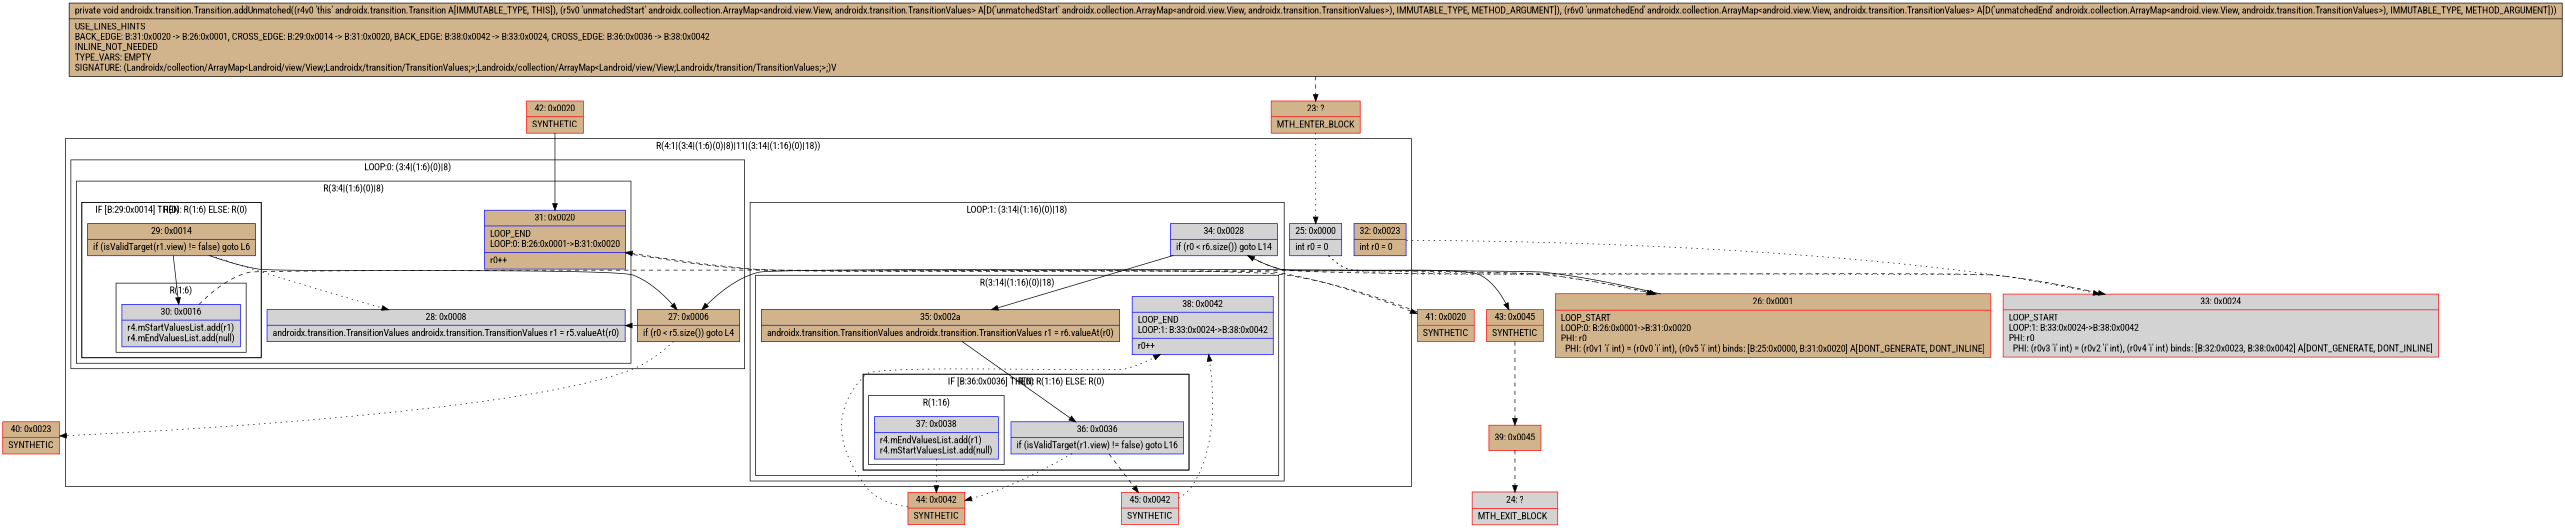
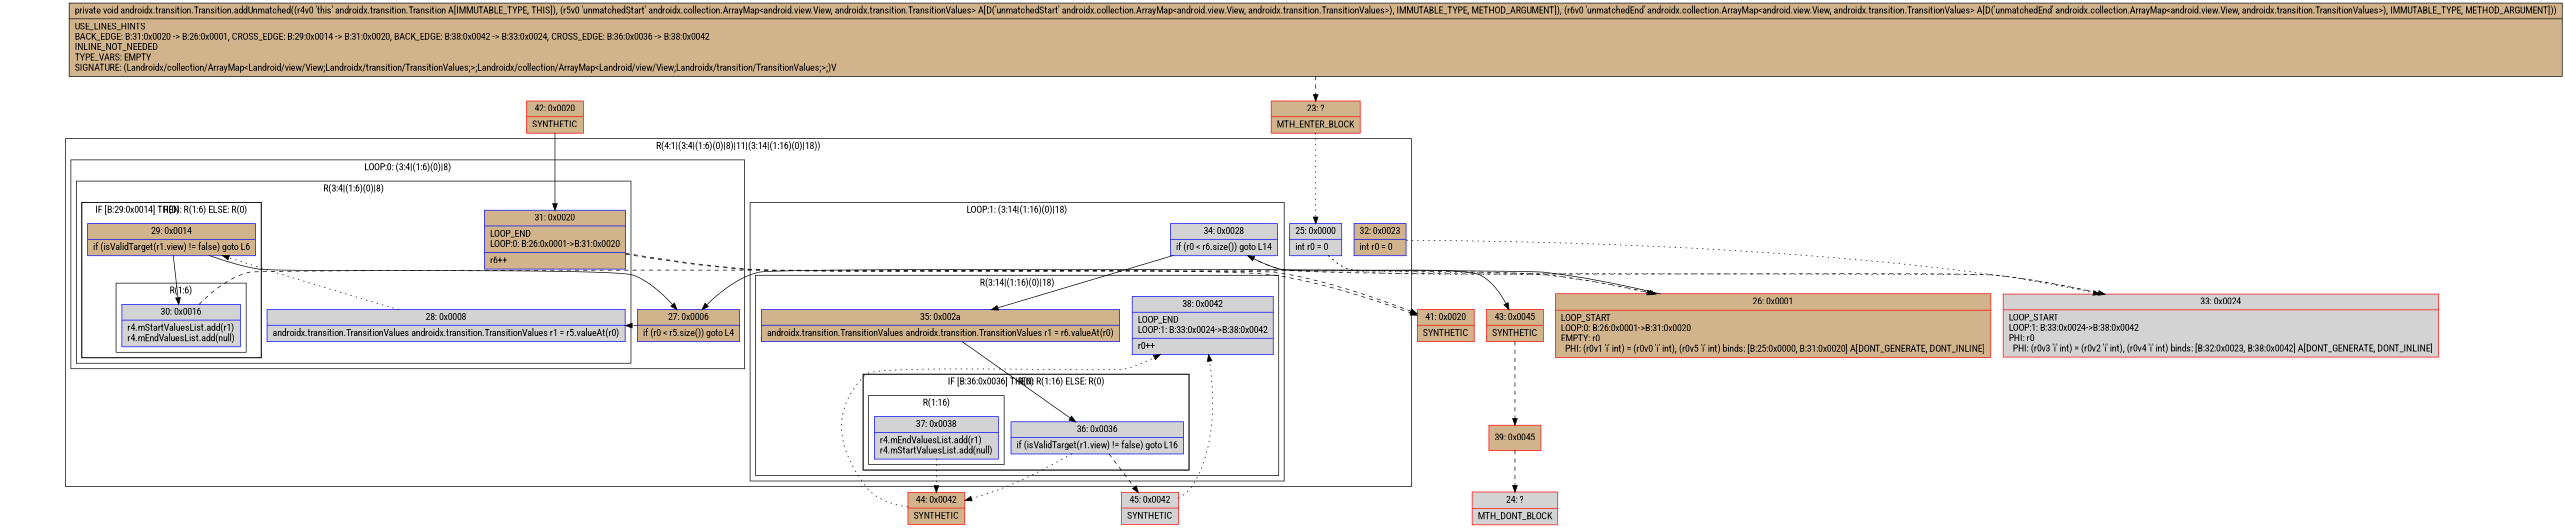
node "31: 0x0020": text "r0++" -> "r6++"
edge "41: 0x0020" -> "31: 0x0020": reversed
edge "29: 0x0014" -> "28: 0x0008": reversed
node "26: 0x0001": text "PHI: r0" -> "EMPTY: r0"
node "40: 0x0023": removed
node "24: ?": text "MTH_EXIT_BLOCK" -> "MTH_DONT_BLOCK"
